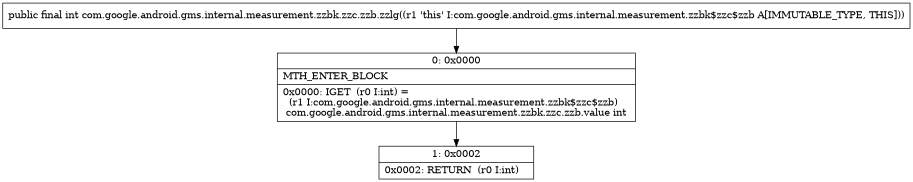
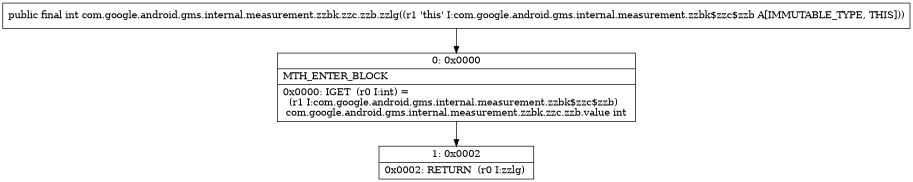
node "1: 0x0002": text "0x0002: RETURN  (r0 I:int)" -> "0x0002: RETURN  (r0 I:zzlg)"
